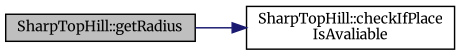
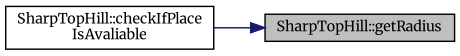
edge "SharpTopHill::getRadius" -> "SharpTopHill::checkIfPlace IsAvaliable": reversed
